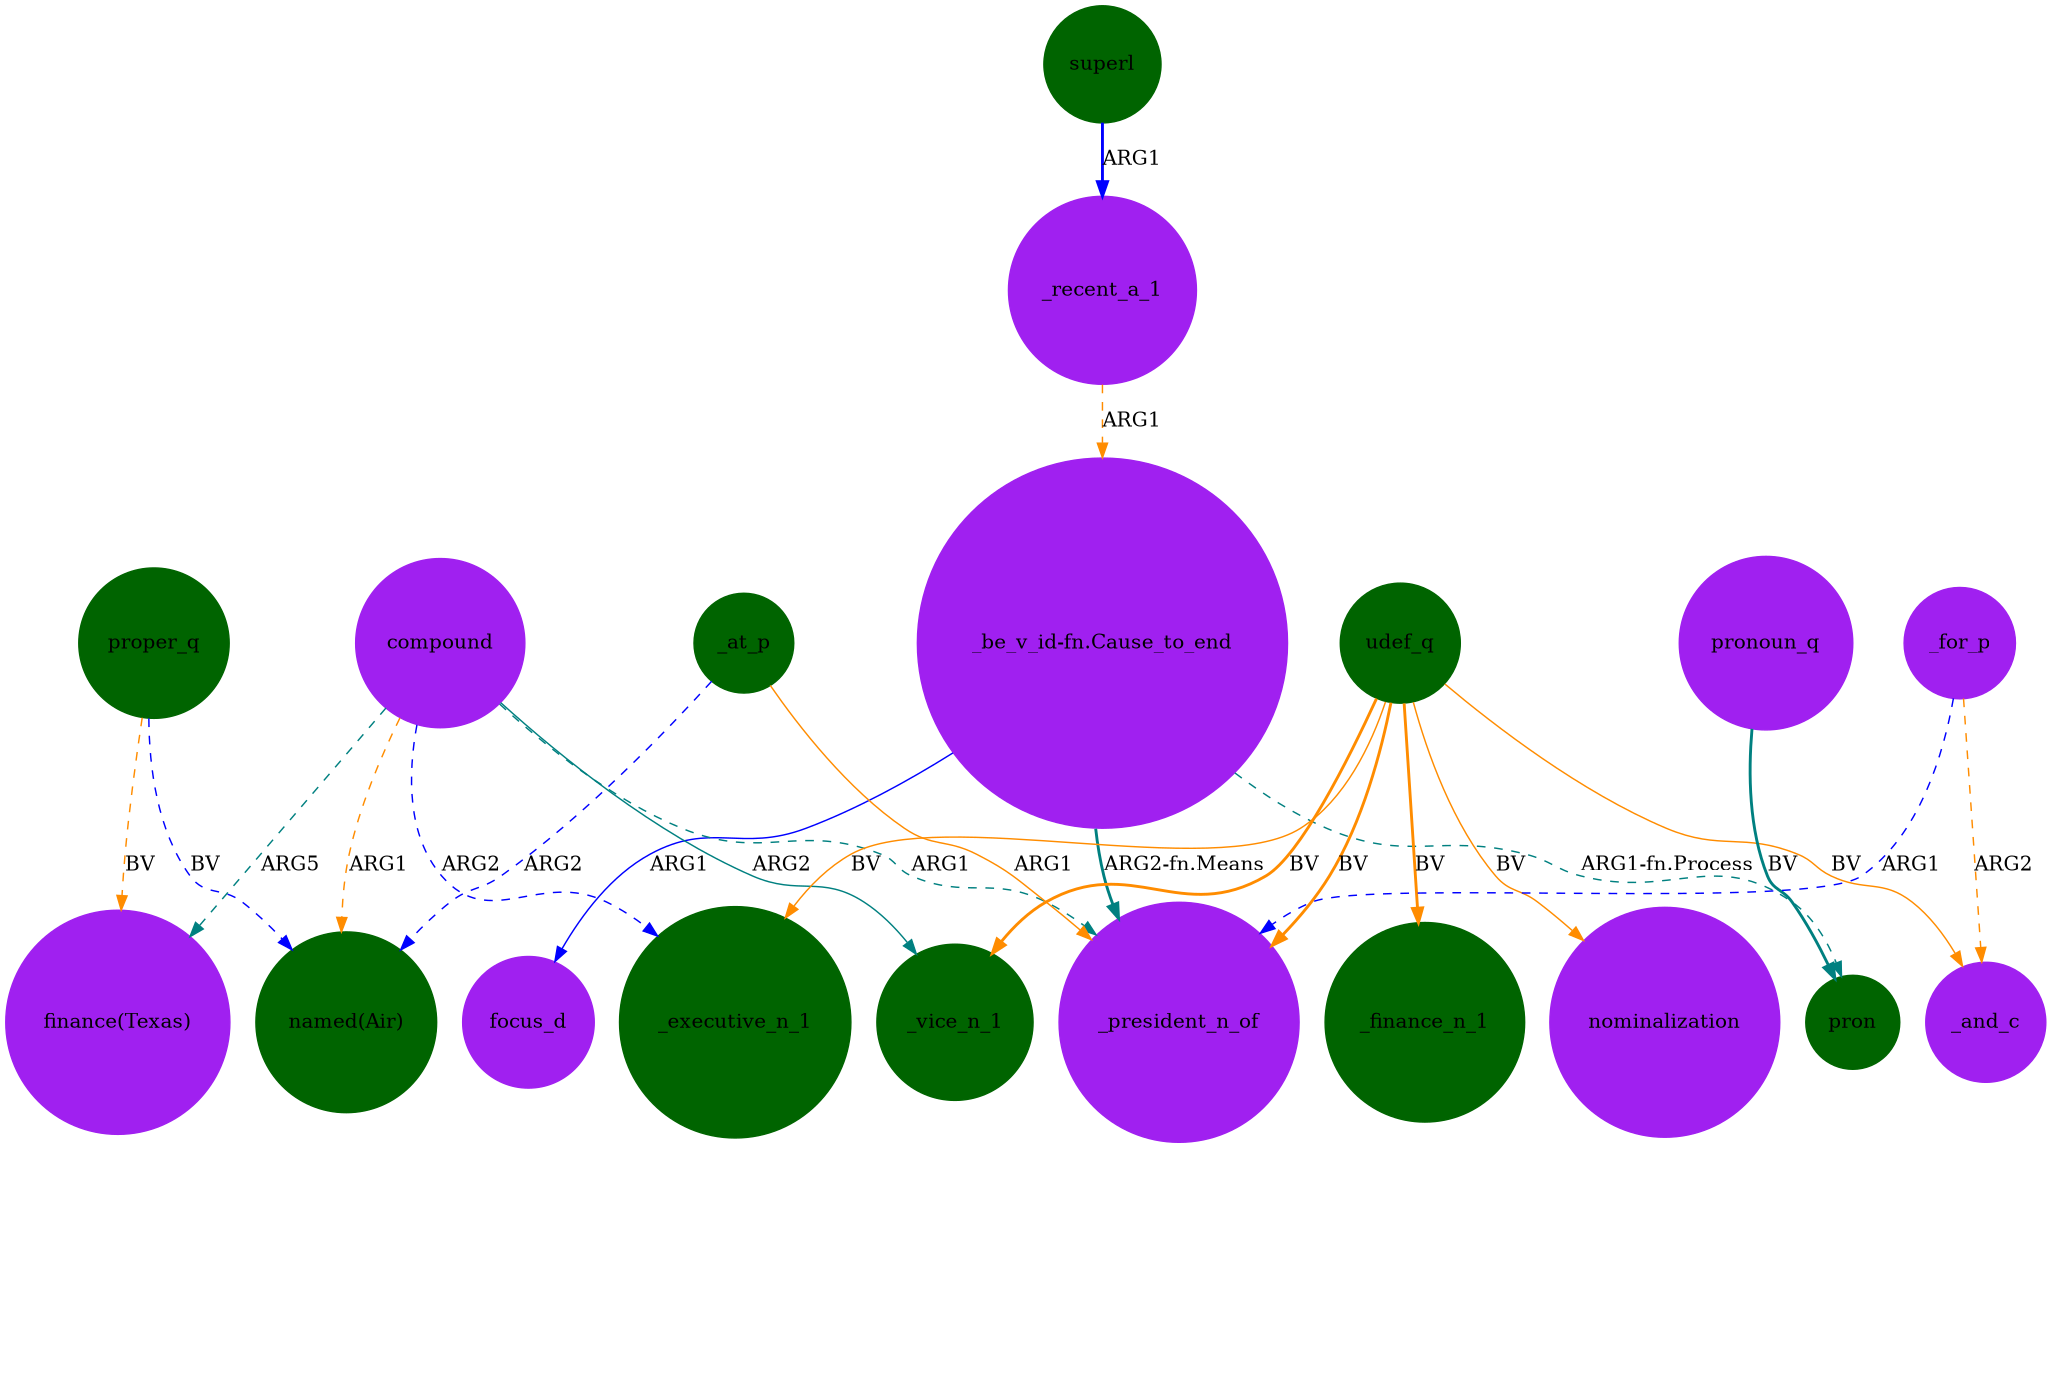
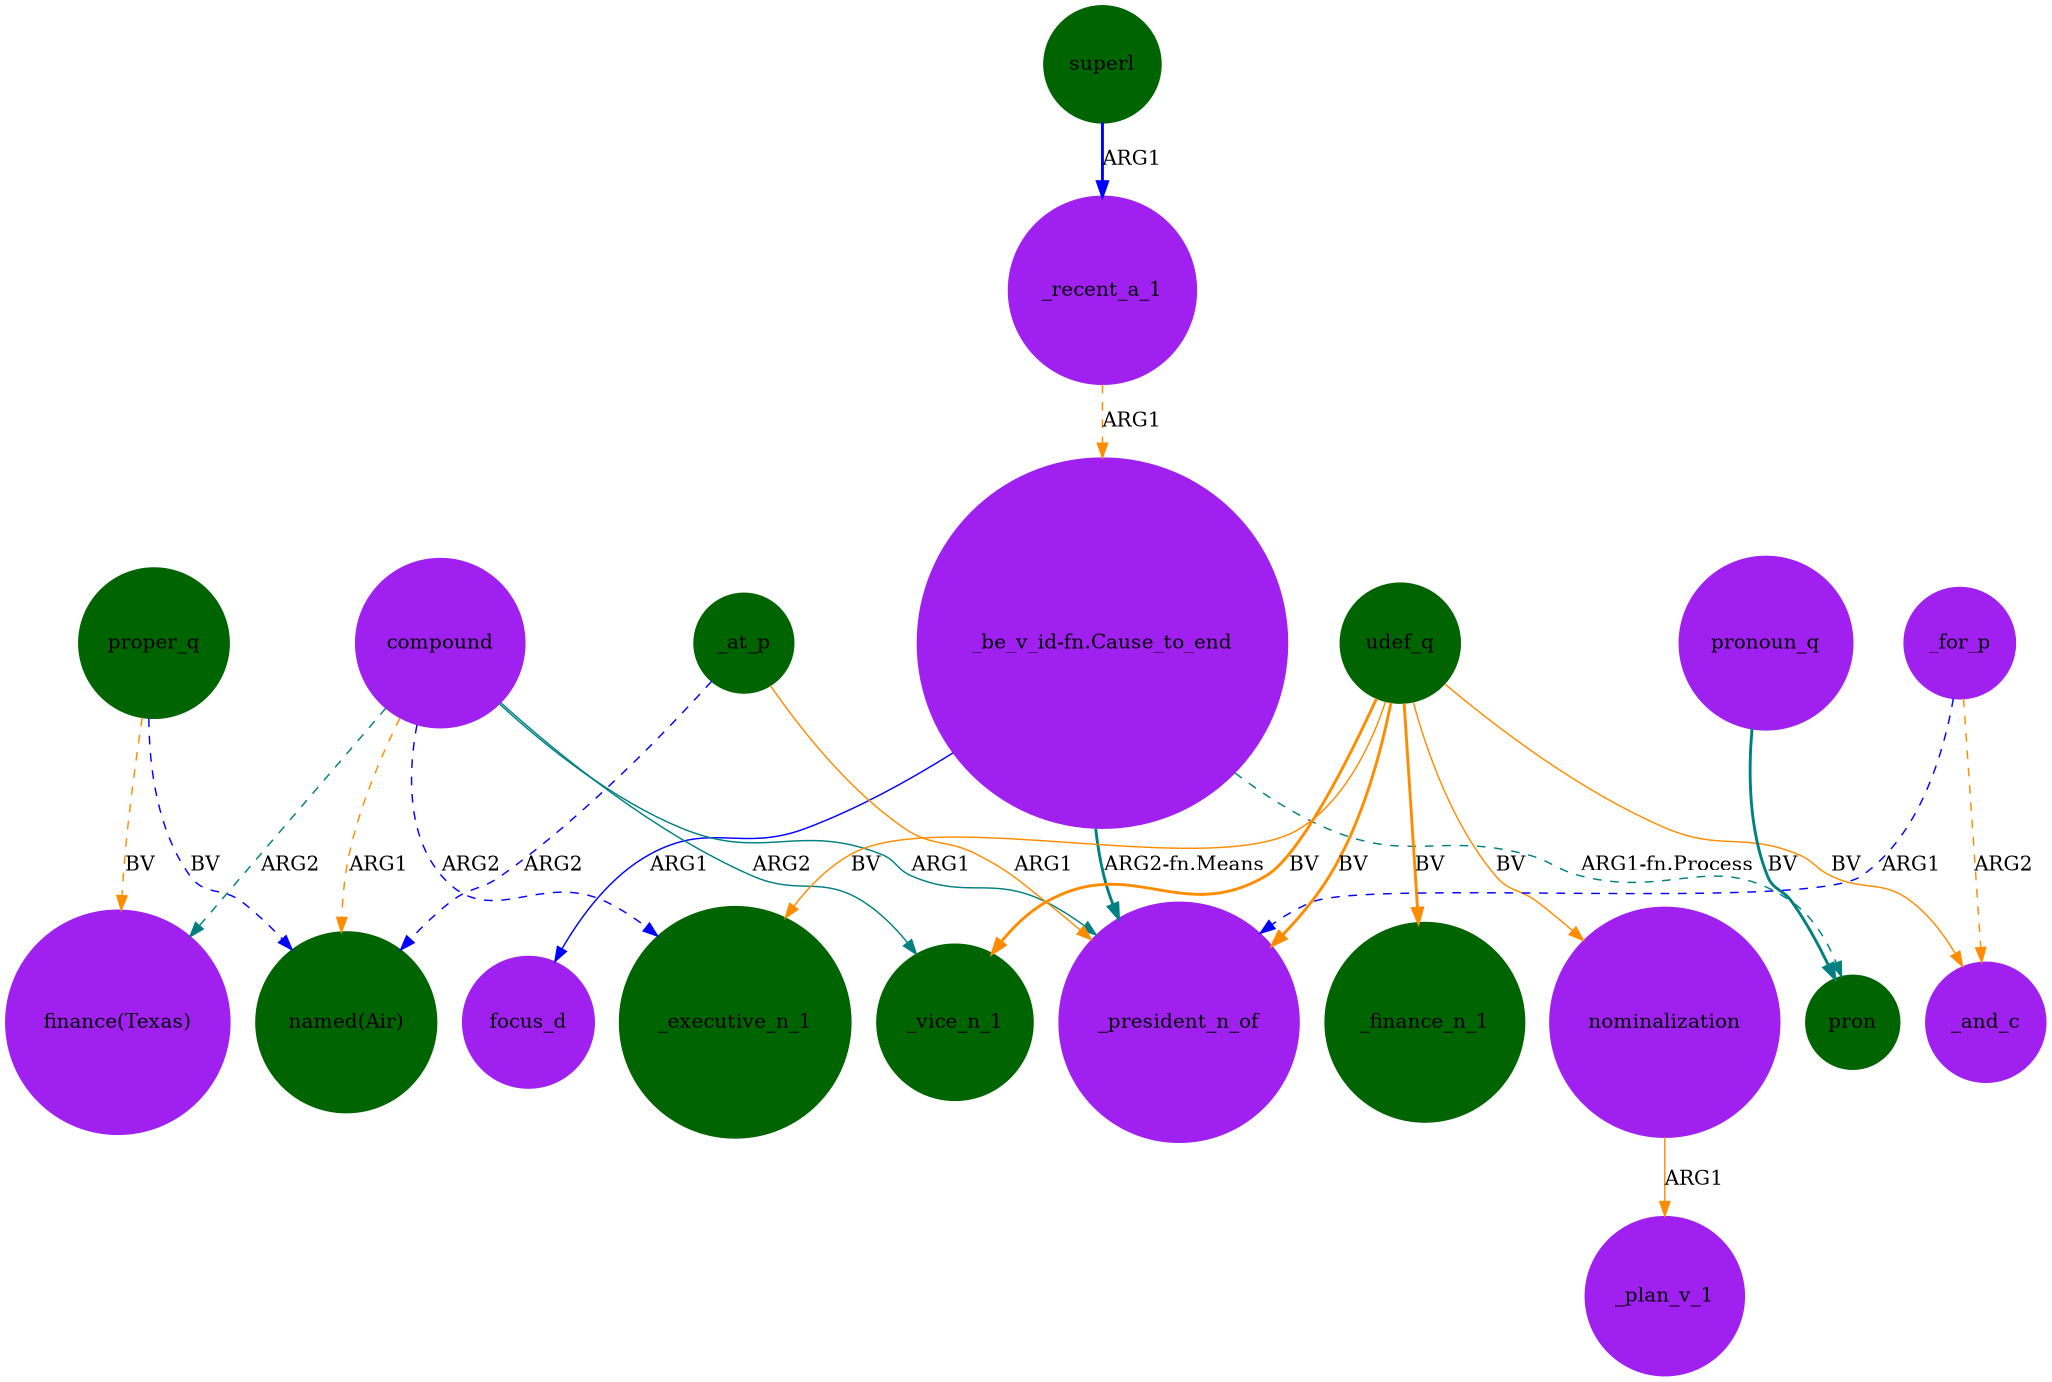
edge "compound" -> "_president_n_of": style dashed -> solid
edge "compound" -> "finance(Texas)": label "ARG5" -> "ARG2"
node "_plan_v_1": added
